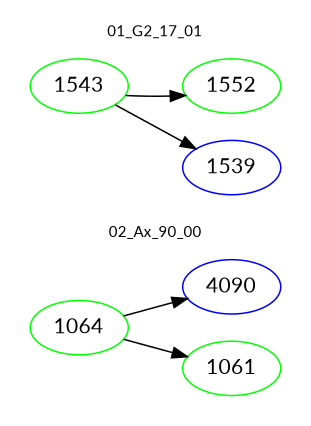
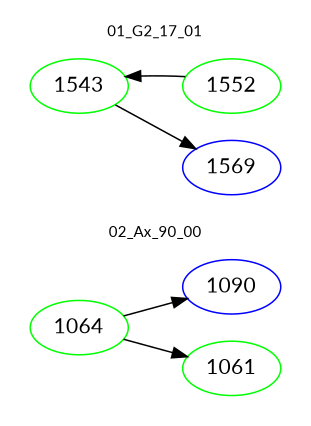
edge "1543" -> "1552": reversed
node "1539": label "1539" -> "1569"
node "4090": label "4090" -> "1090"
